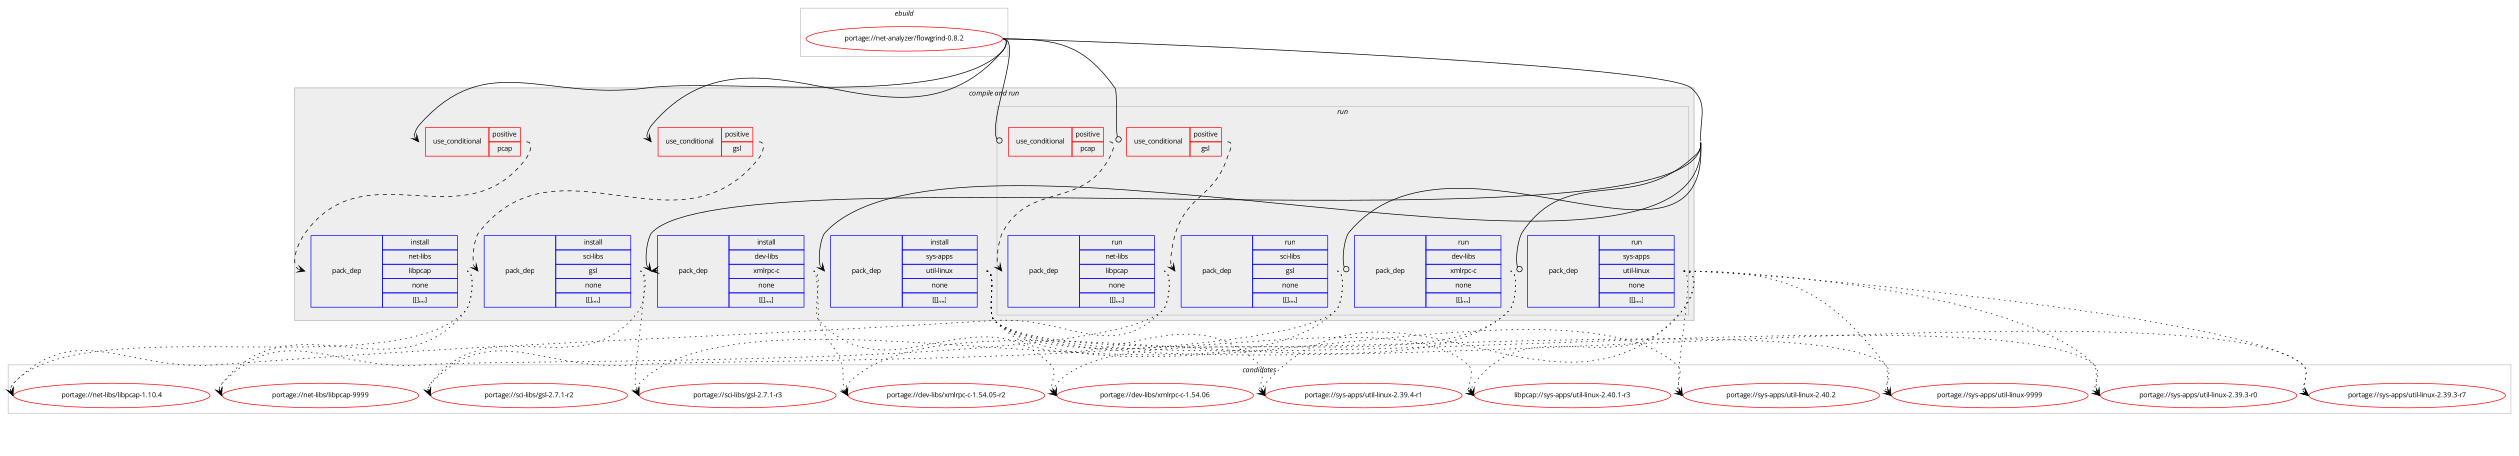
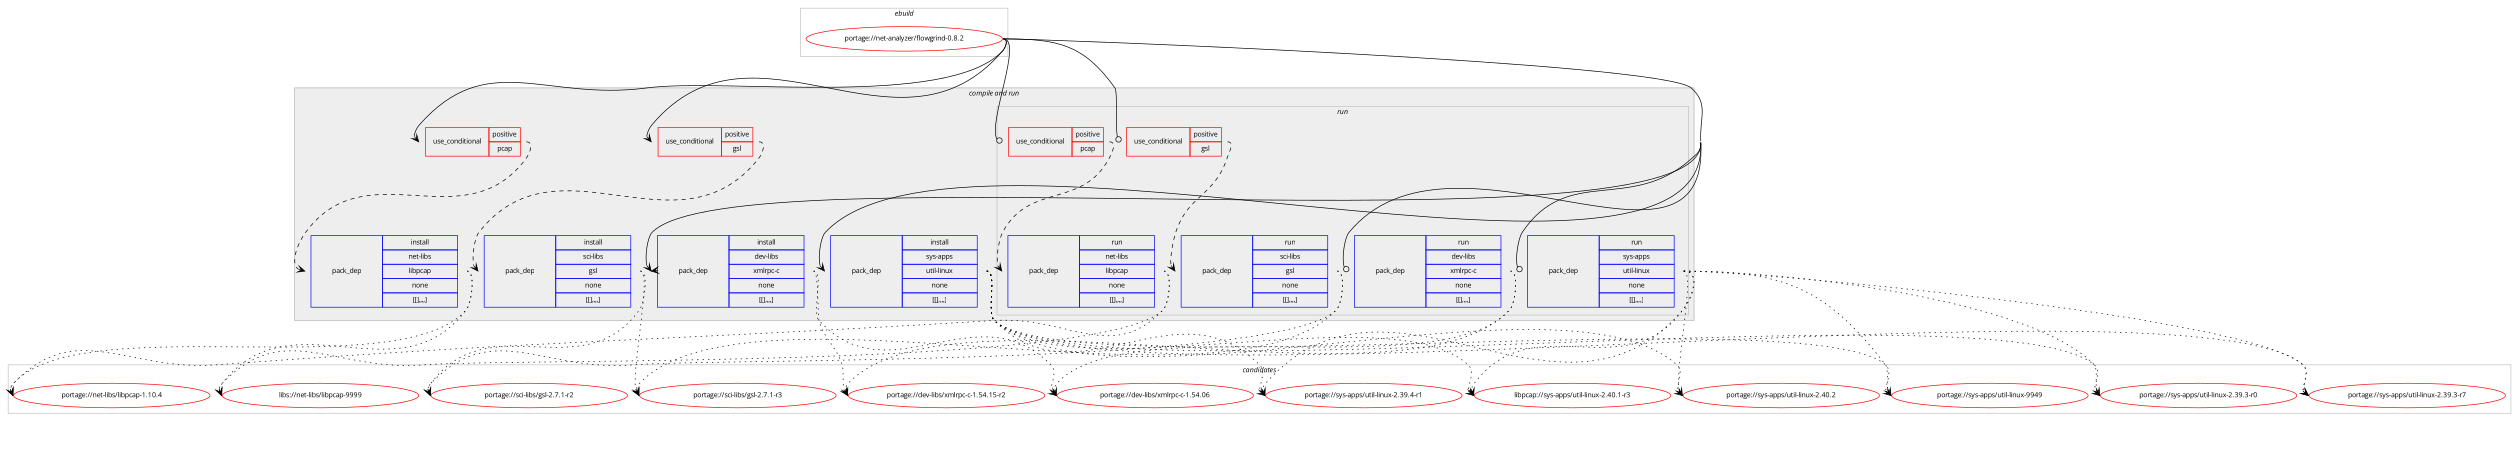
node "portage://net-libs/libpcap-9999": label "portage://net-libs/libpcap-9999" -> "libs://net-libs/libpcap-9999"
node "portage://dev-libs/xmlrpc-c-1.54.05-r2": label "portage://dev-libs/xmlrpc-c-1.54.05-r2" -> "portage://dev-libs/xmlrpc-c-1.54.15-r2"
node "portage://sys-apps/util-linux-9999": label "portage://sys-apps/util-linux-9999" -> "portage://sys-apps/util-linux-9949"
